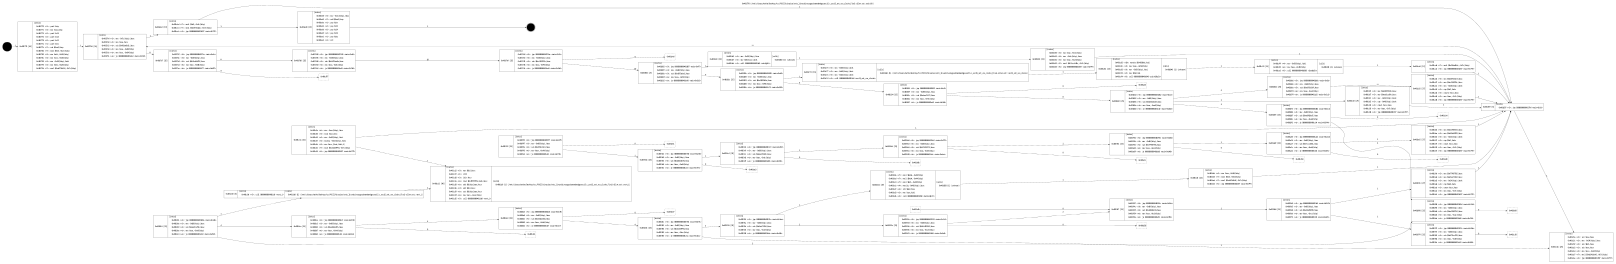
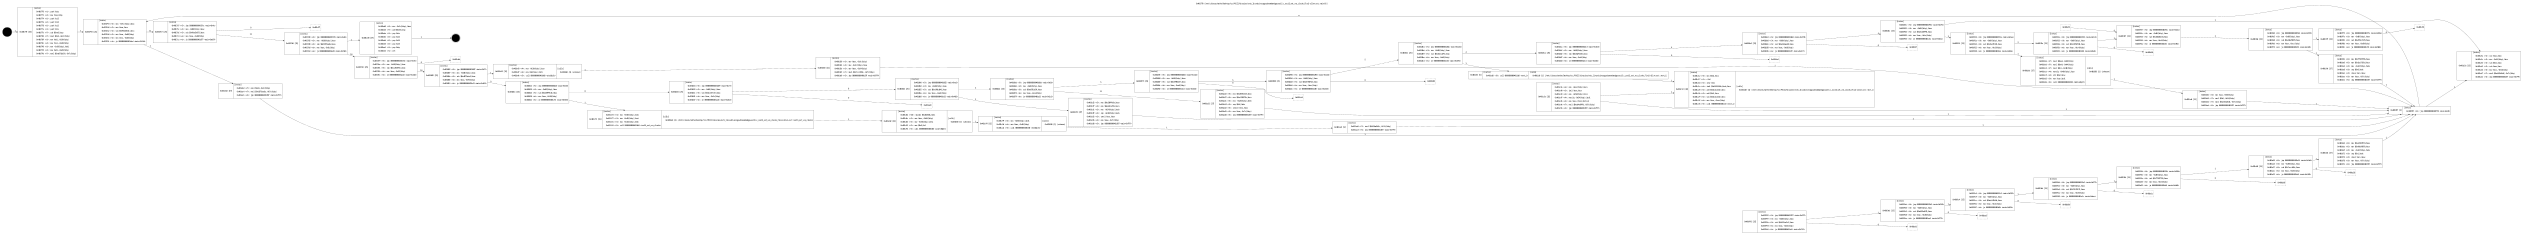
edge "0x401ebd [19]" -> "0x401ed0 [19]": now "0x4017d0 [25]" -> "0x401ed0 [19]"
edge "0x40184d [25]" -> "0x40187f [25]": now "0x401866 [25]" -> "0x40187f [25]"
edge "0x4018b1 [25]" -> "0x401898 [25]": reversed
